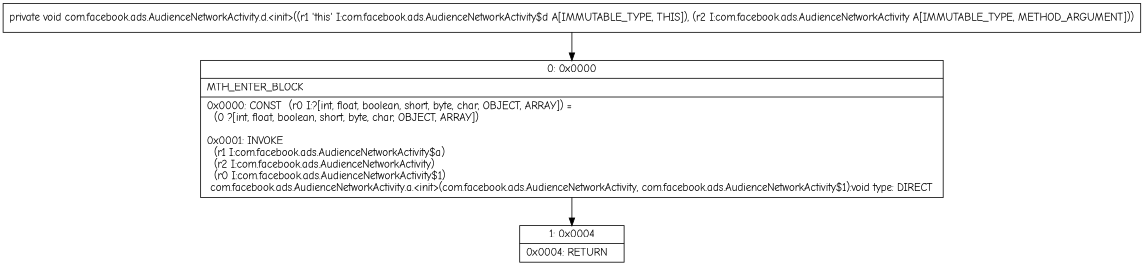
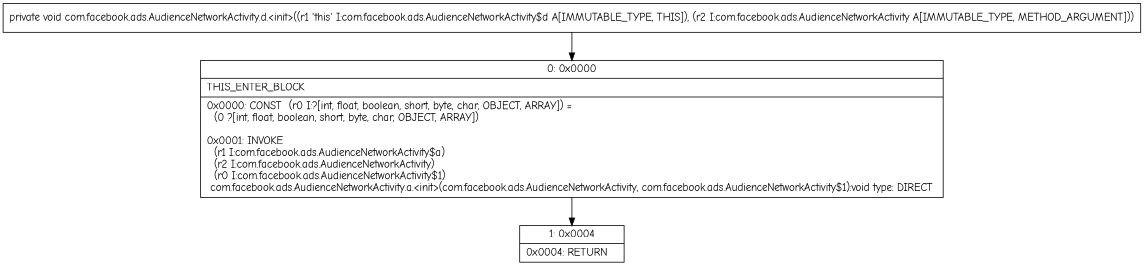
node "0: 0x0000": text "MTH_ENTER_BLOCK" -> "THIS_ENTER_BLOCK"
